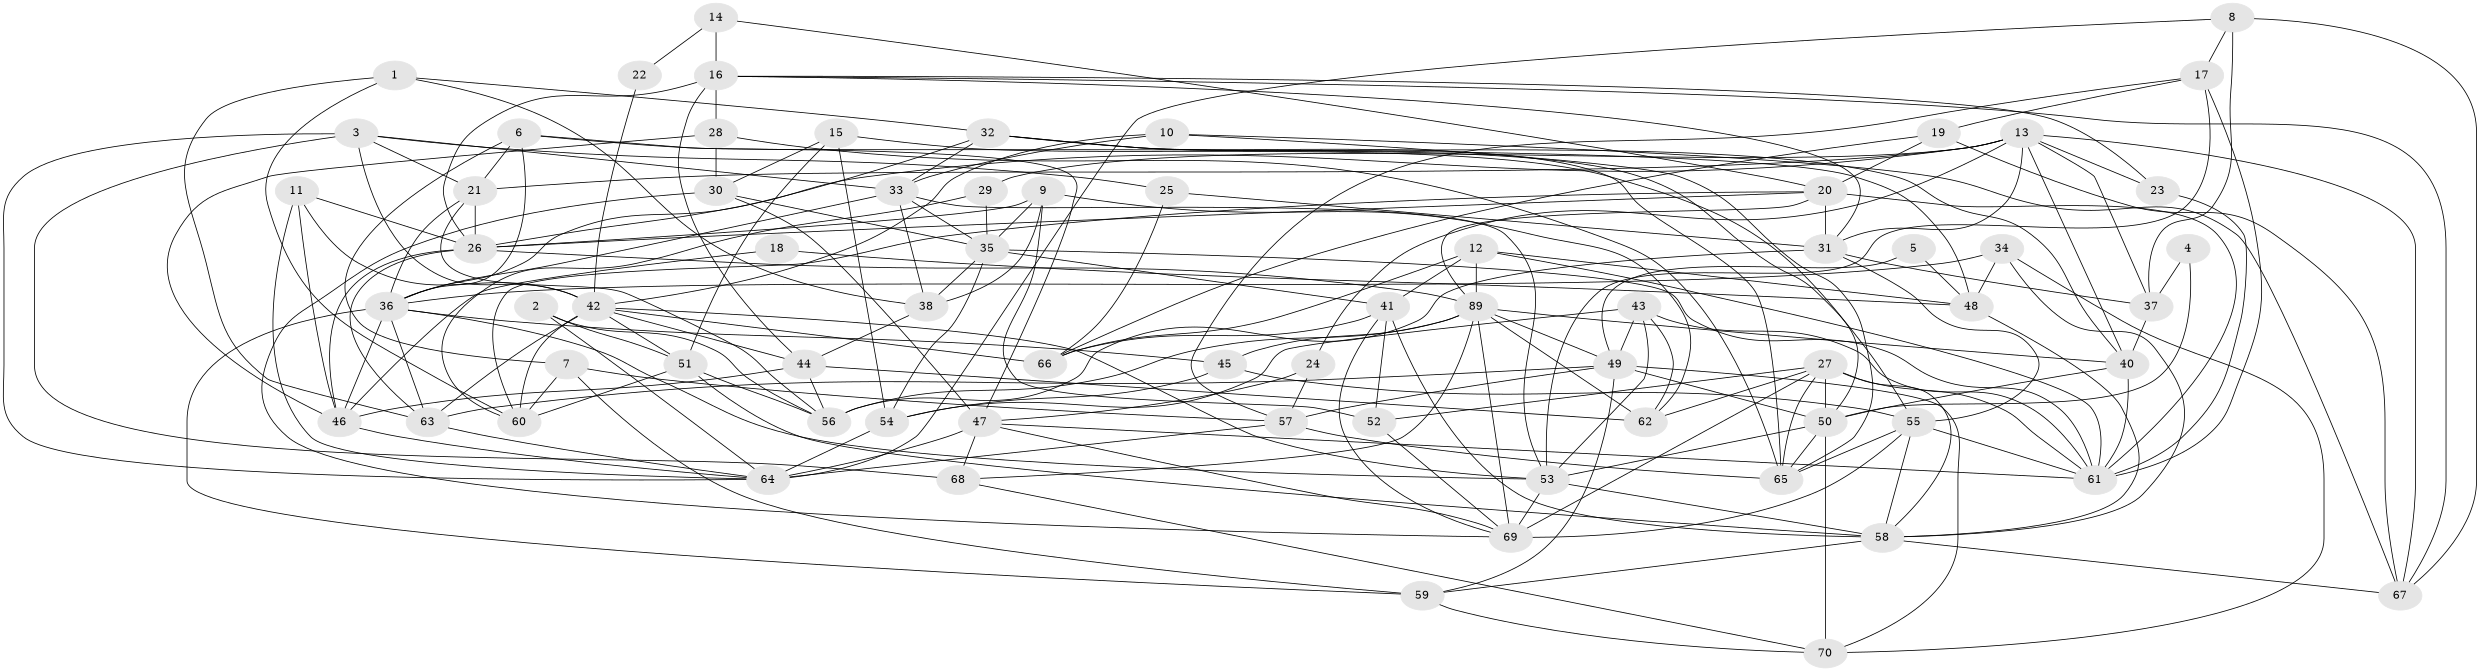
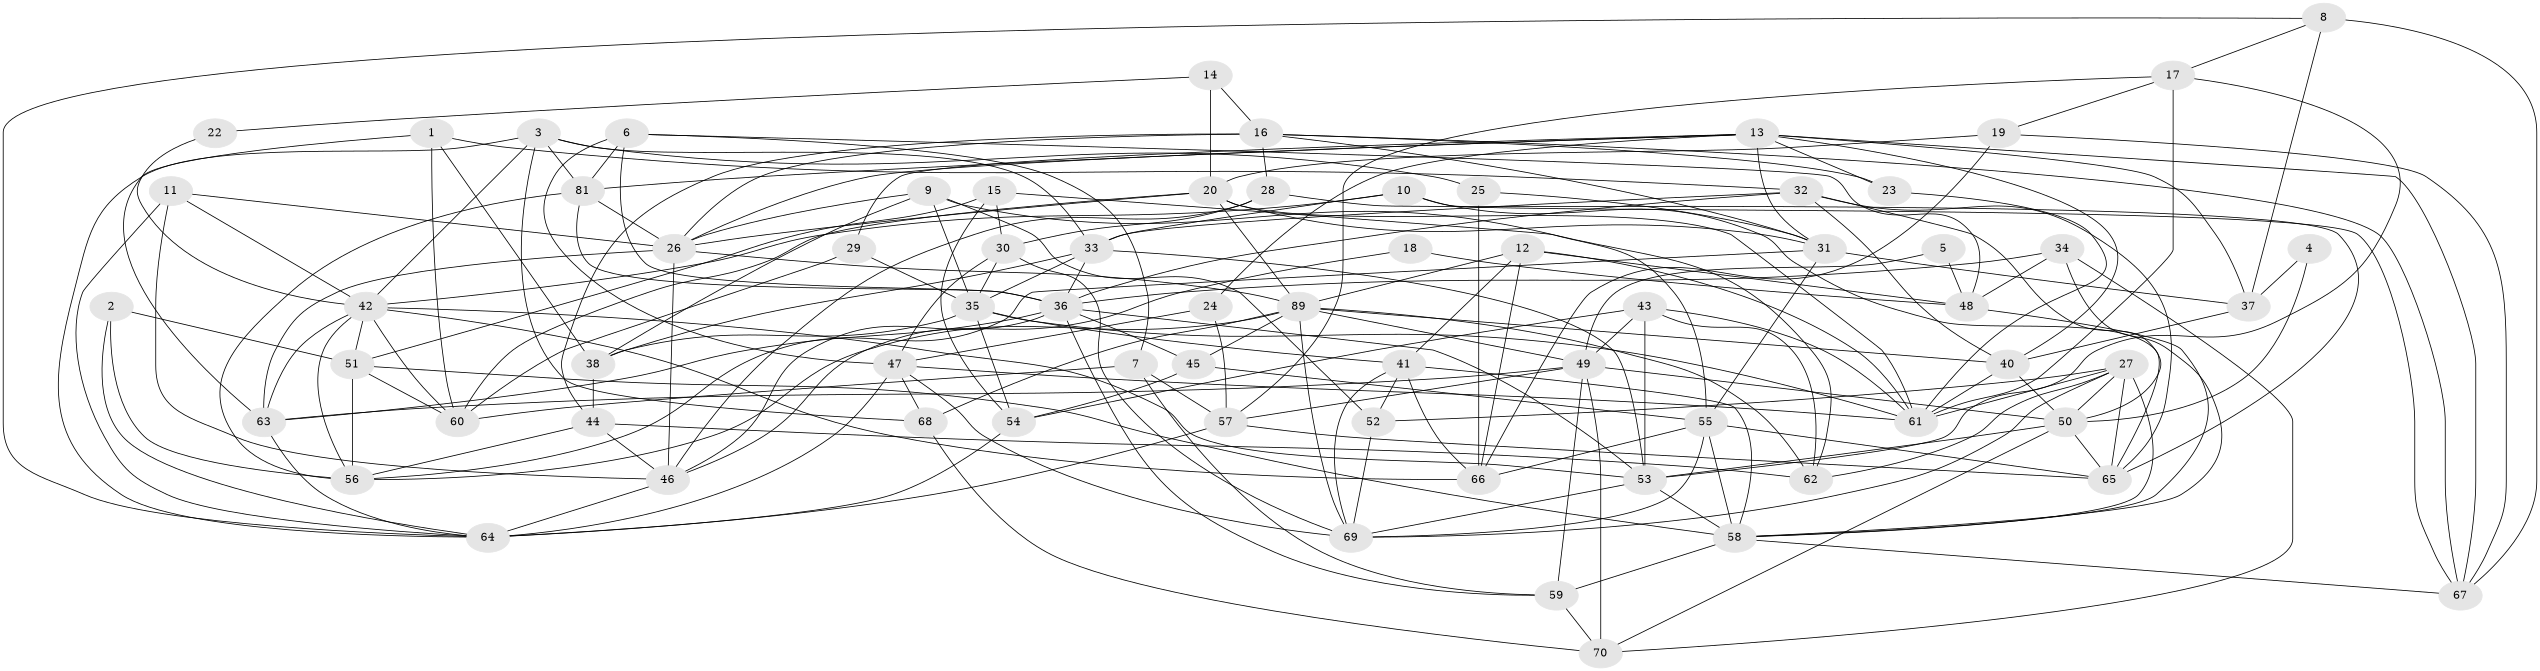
node "21": label "21" -> "81"
edge "42" -- "44": now "42" -- "56"
edge "55" -- "61": now "55" -- "66"
